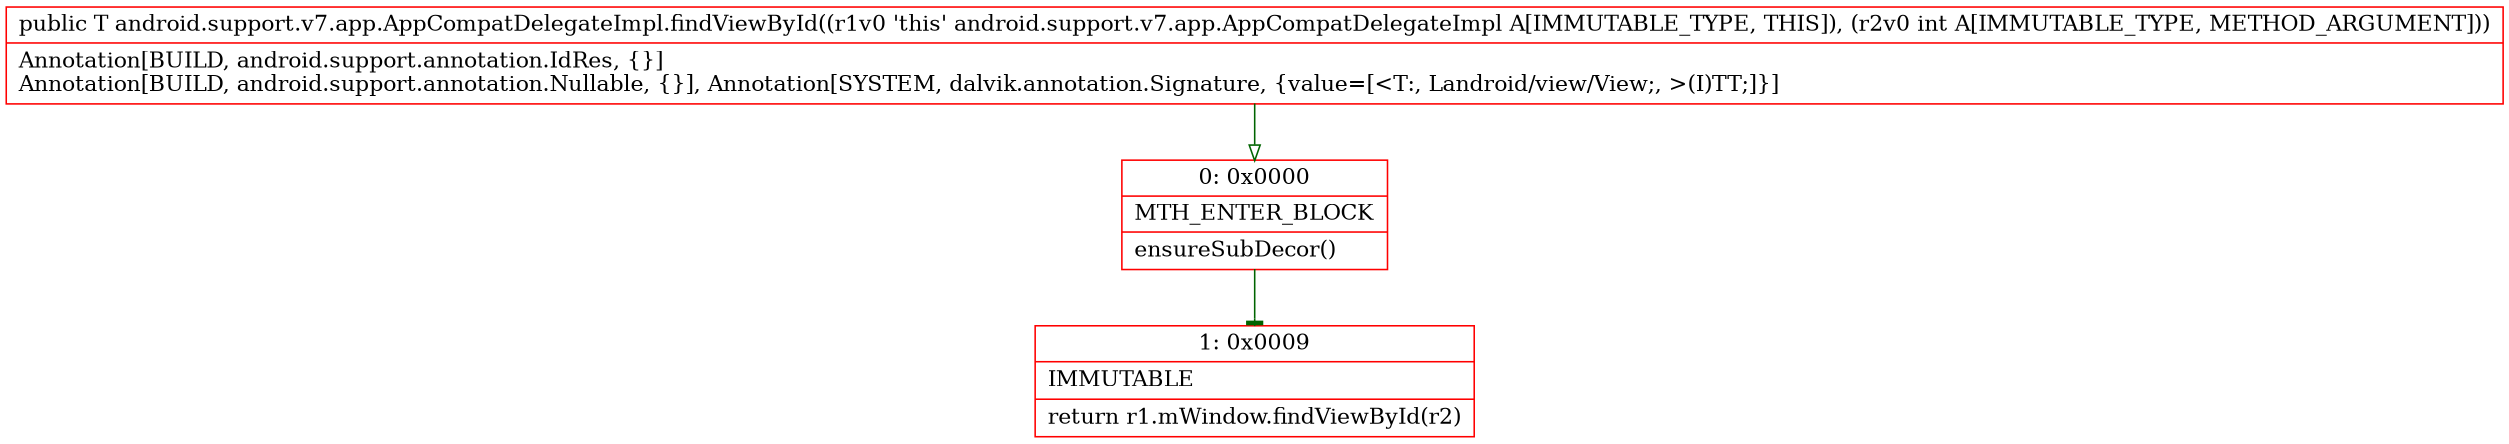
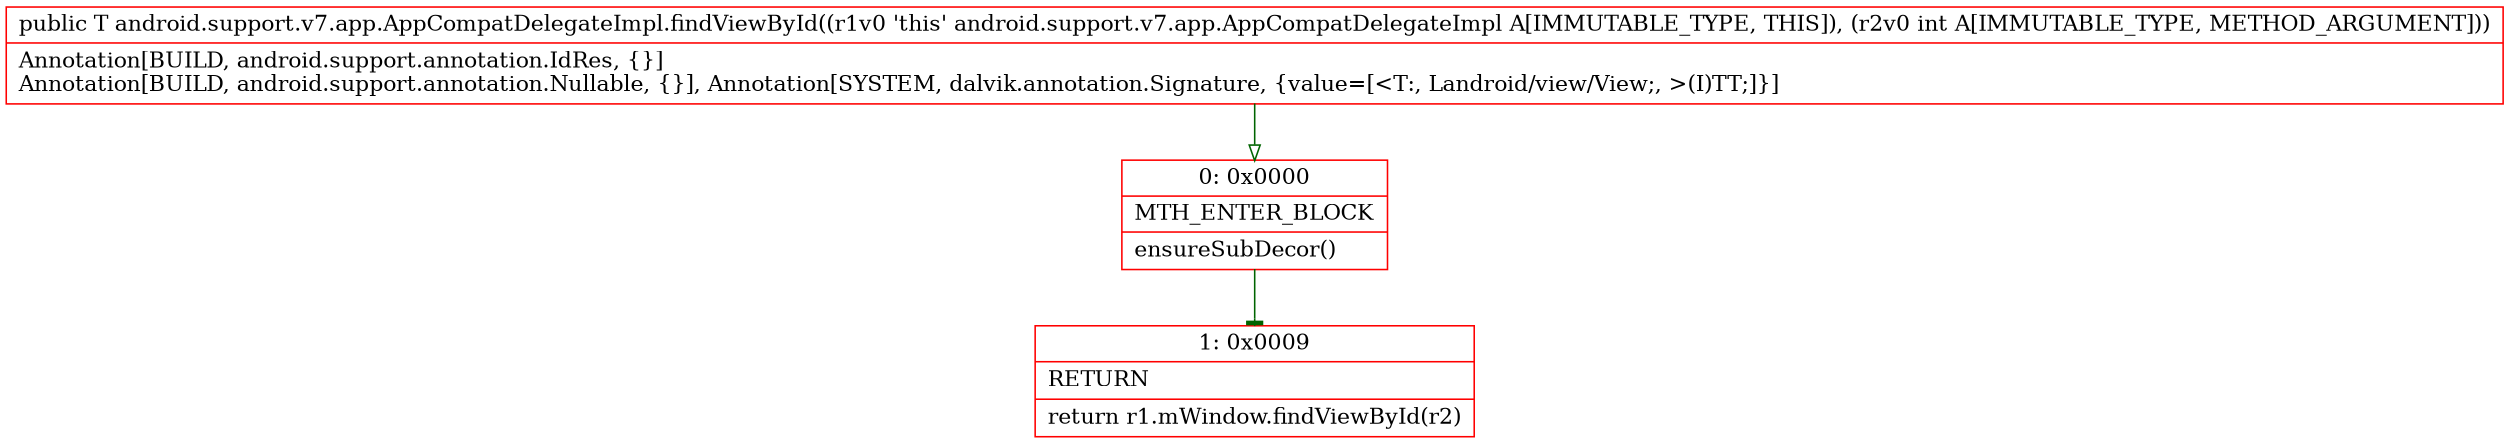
node "1: 0x0009": text "IMMUTABLE" -> "RETURN"
